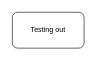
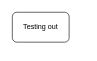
node "Testing out": size 72x36 -> 57x30
